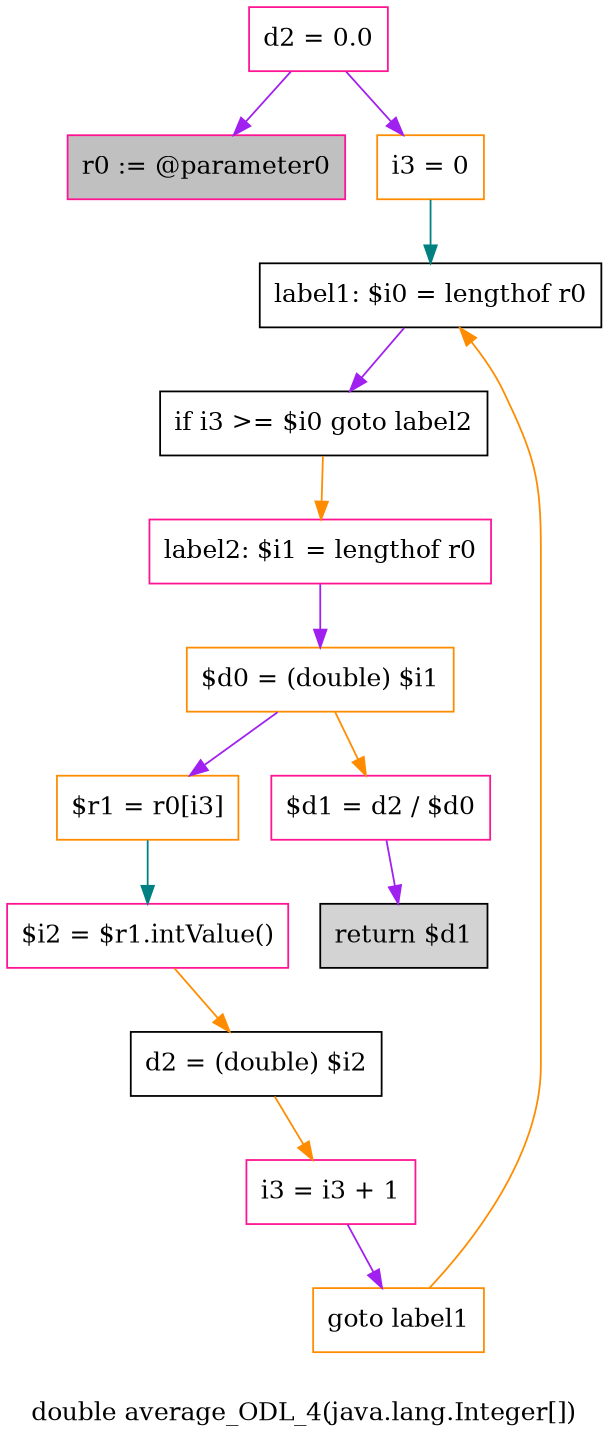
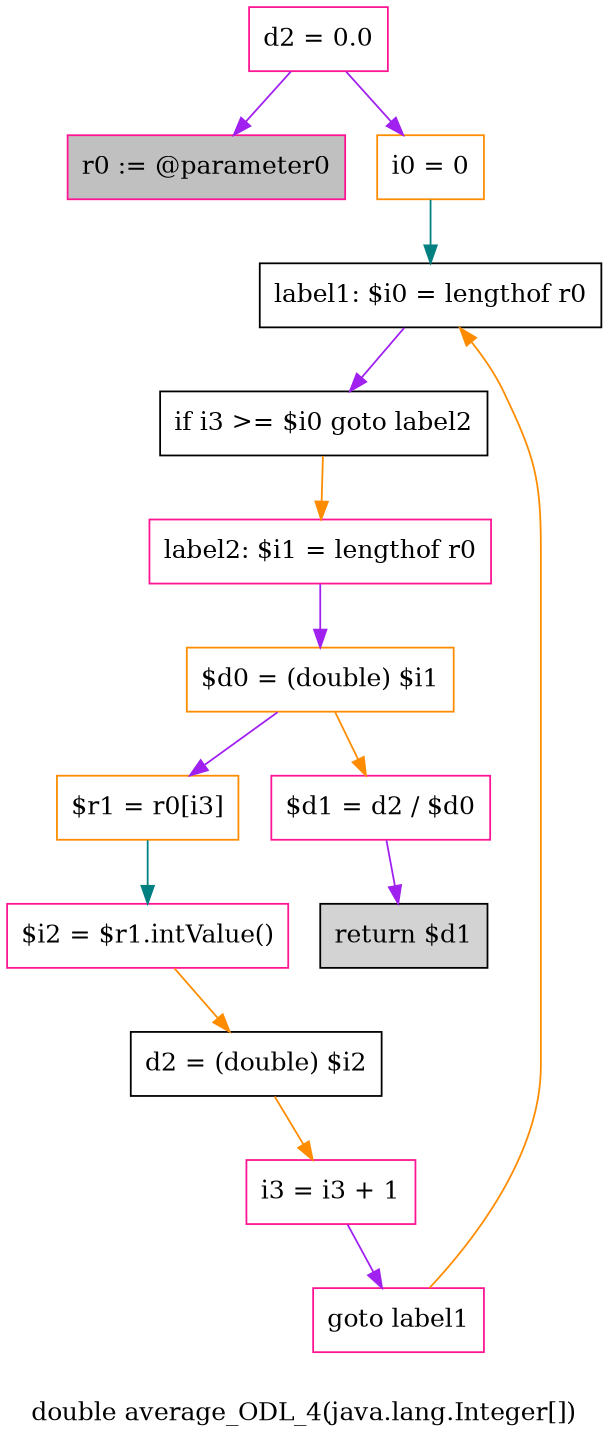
node "i3 = 0": label "i3 = 0" -> "i0 = 0"
node "goto label1": color darkorange -> deeppink
